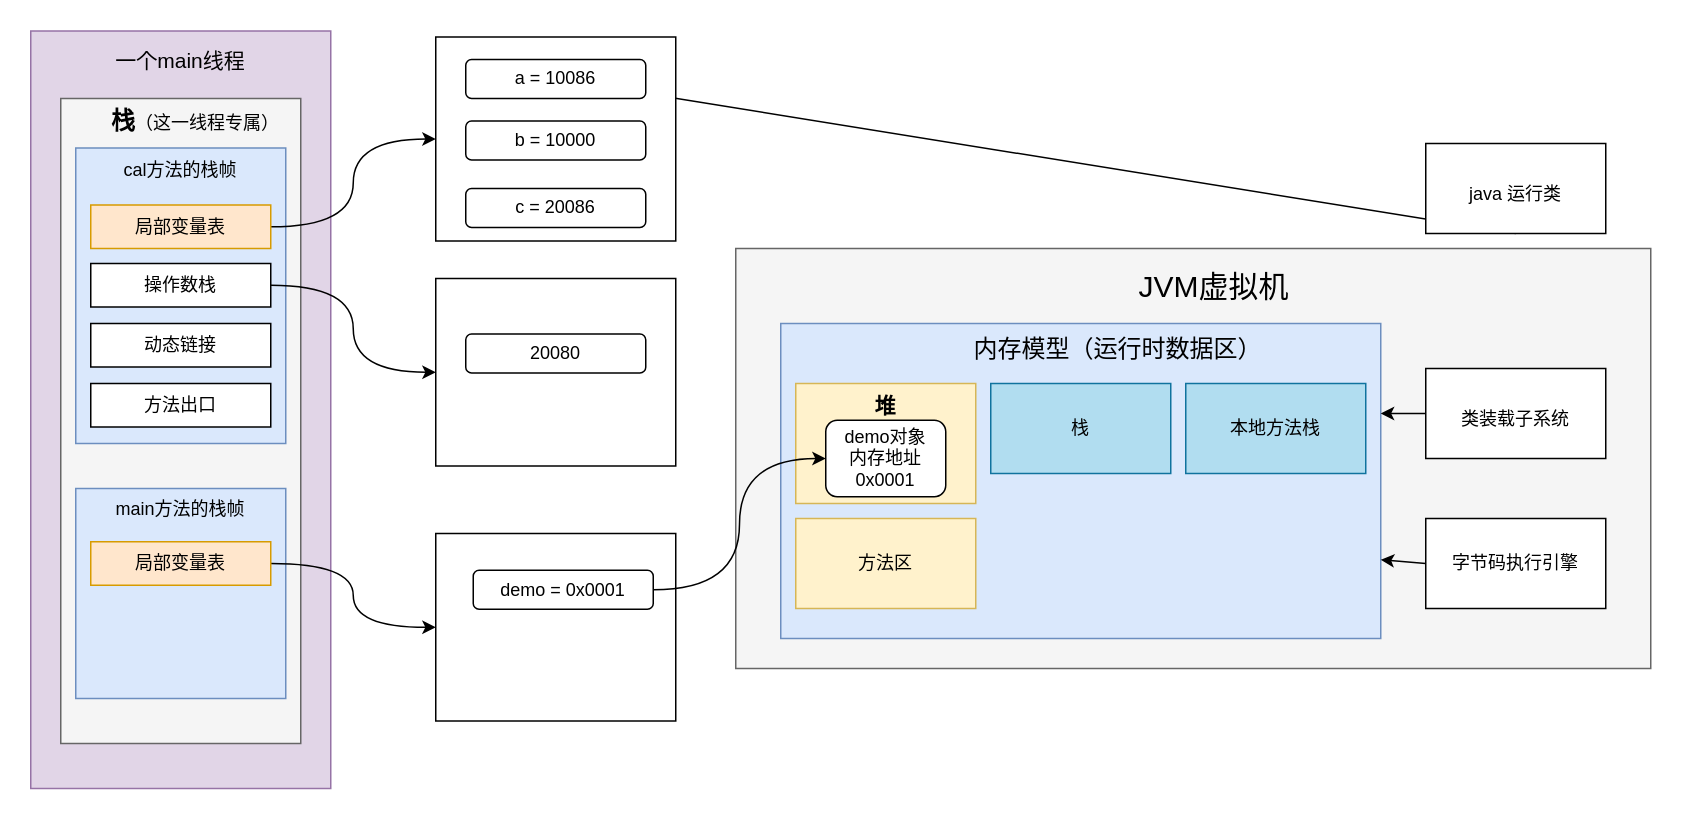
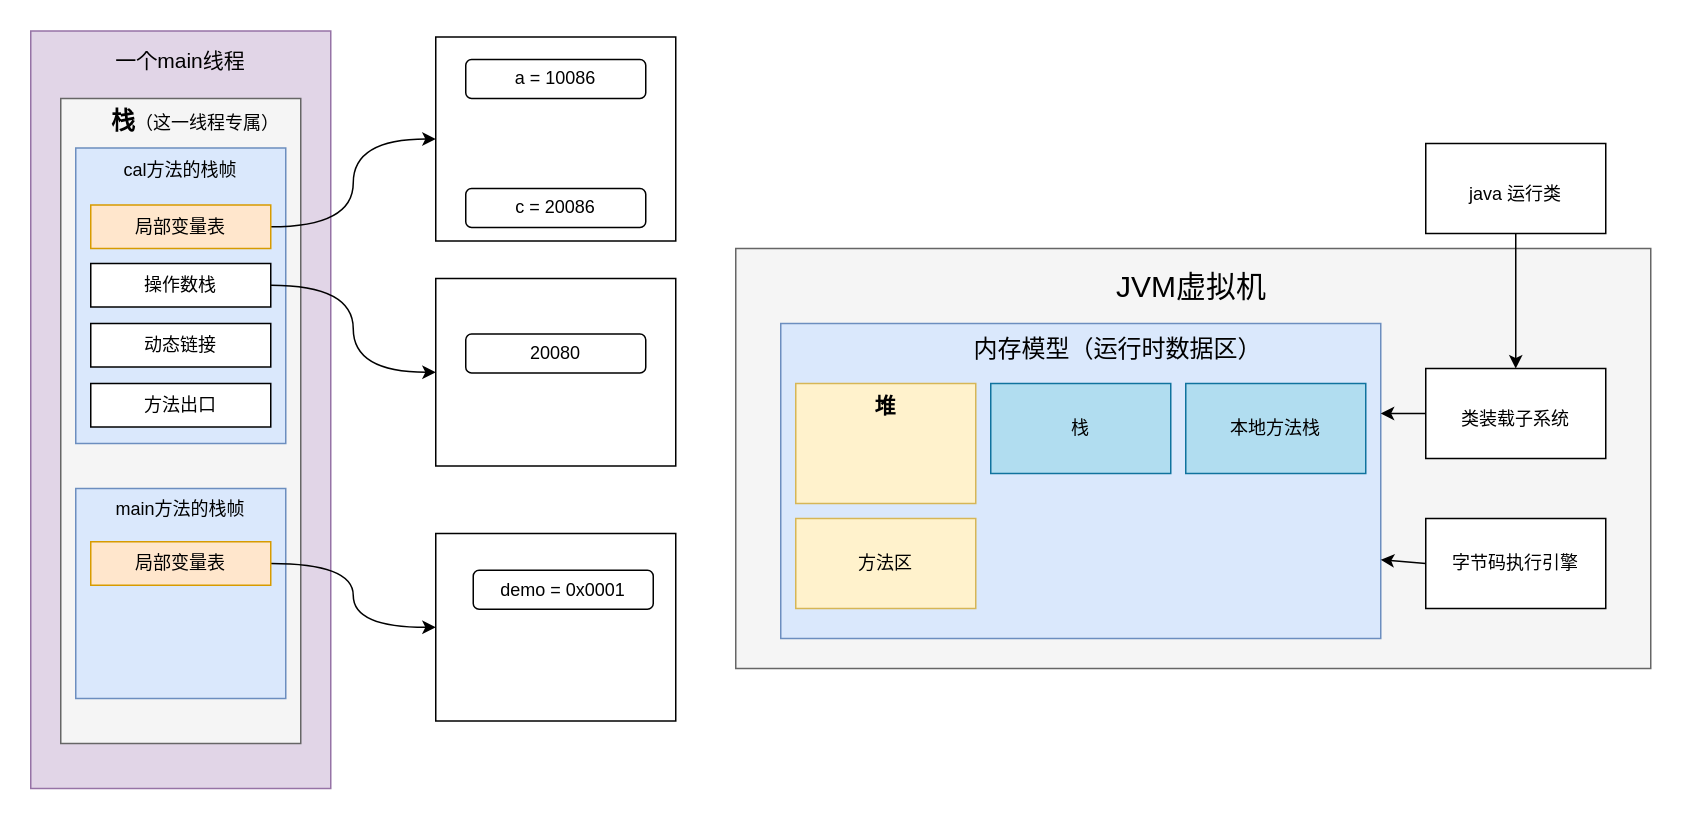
node "b = 10000": removed
edge "java 运行类" -> "a = 10086": now "java 运行类" -> "类装载子系统"
node "JVM虚拟机": moved (1214, 286) -> (1192, 286)
node "demo对象 内存地址0x0001": removed
edge "demo = 0x0001" -> "demo对象 内存地址0x0001": removed
